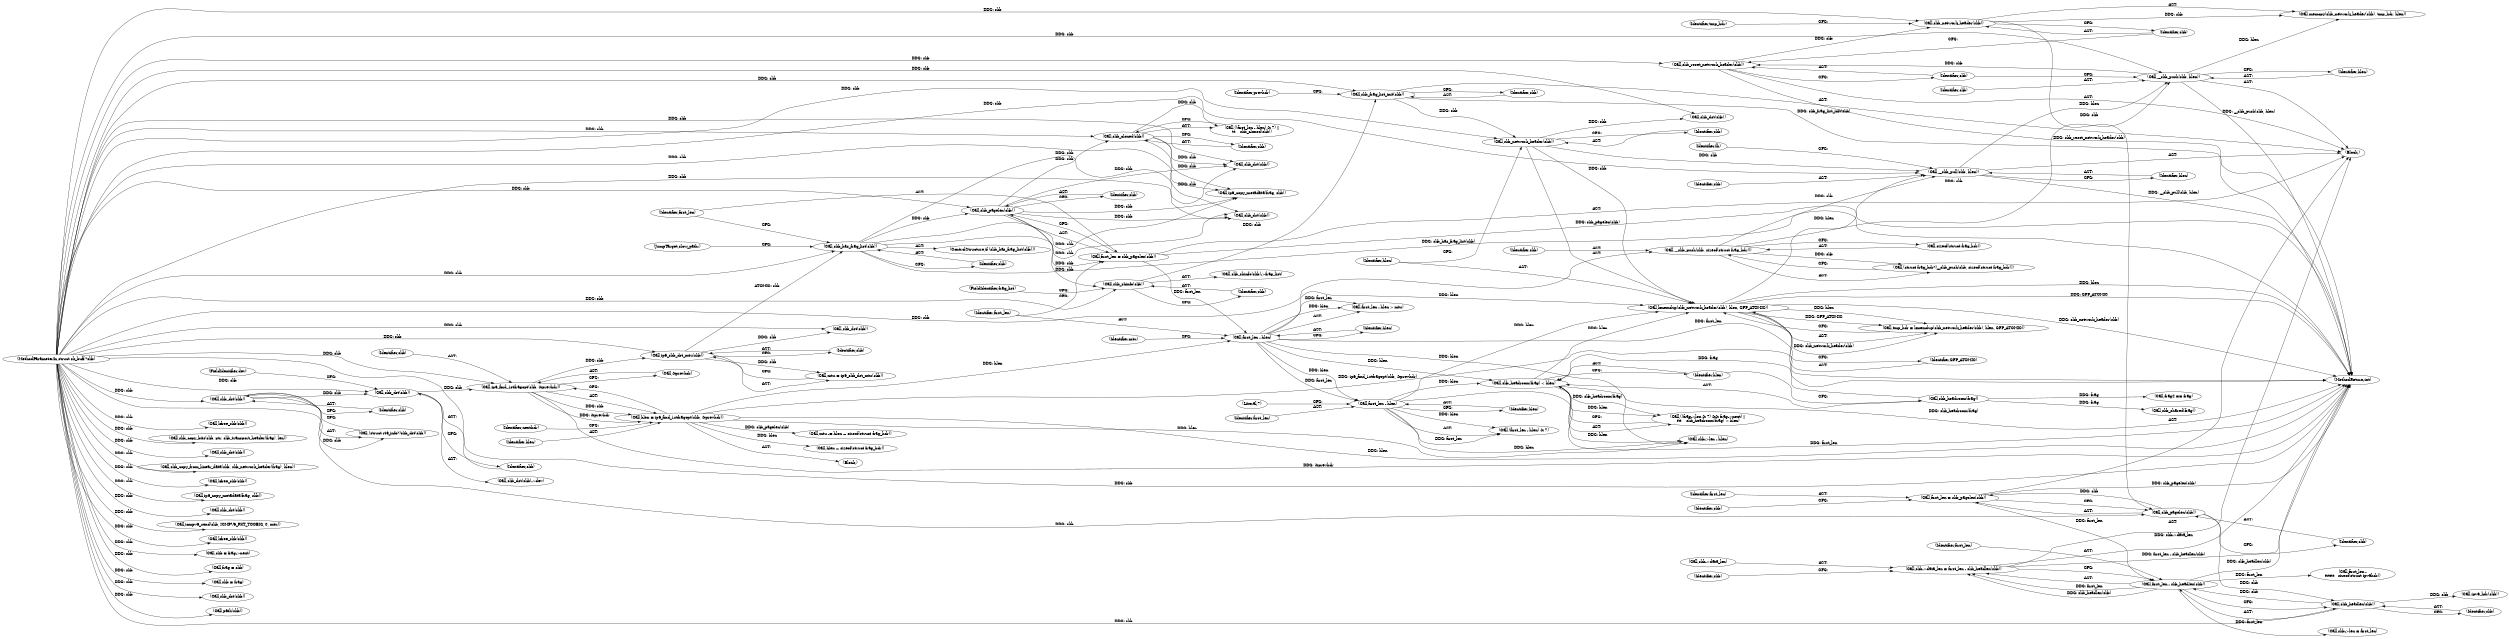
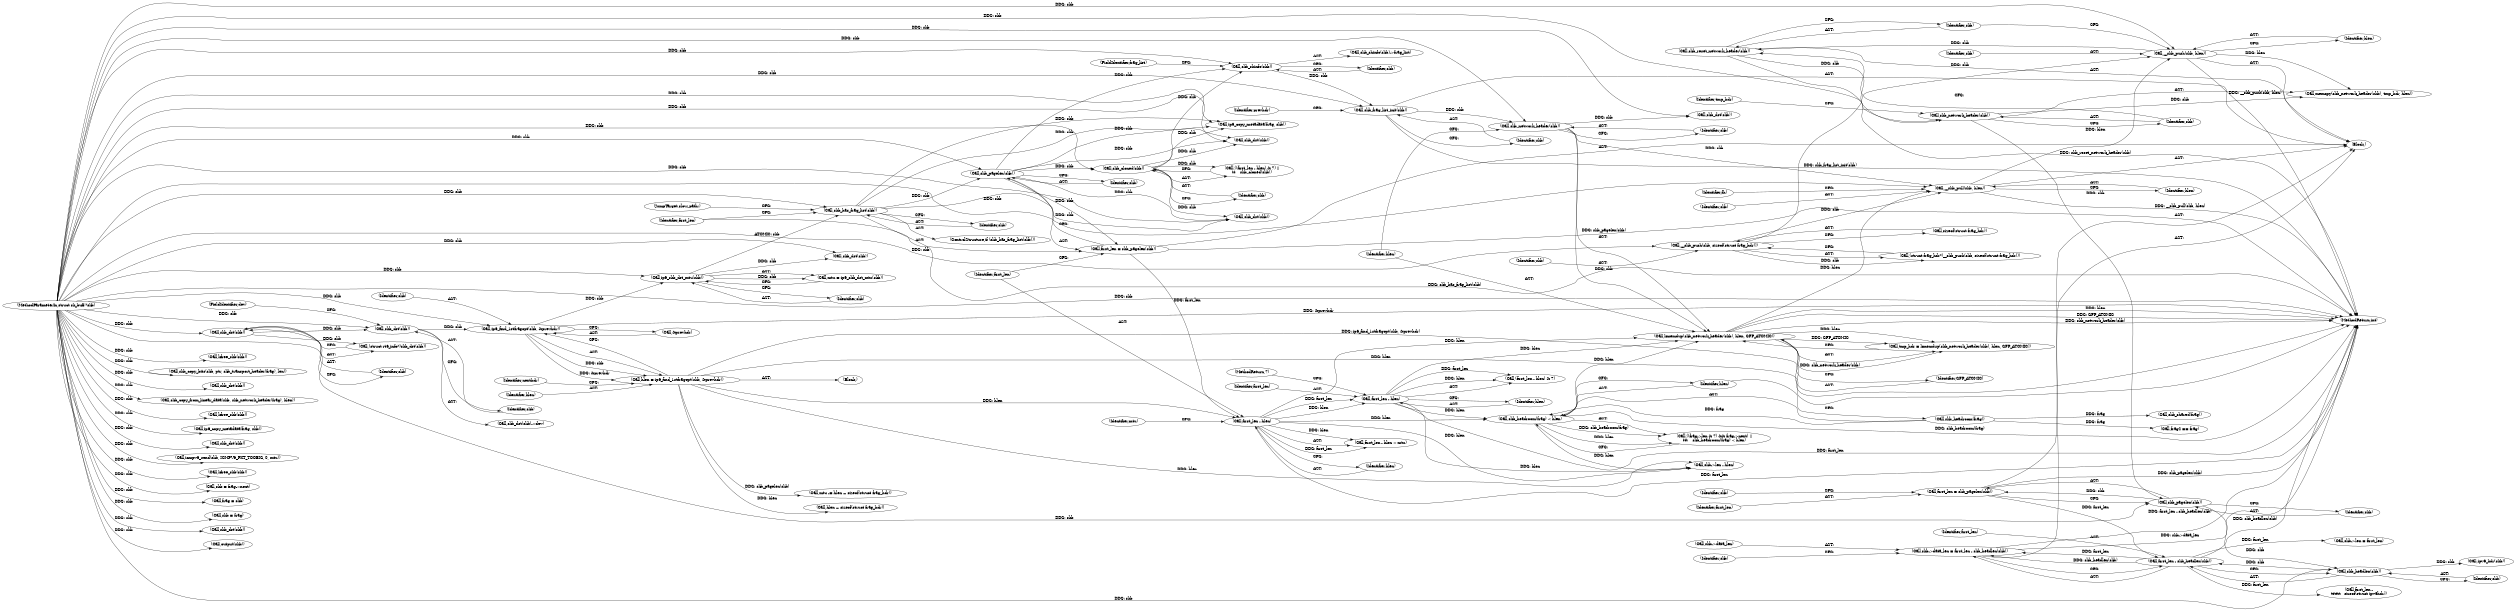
edge "(MethodParameterIn,struct sk_buff *skb)" -> "(Call,skb_reset_network_header(skb))": removed, label "DDG: skb"
edge "(Call,skb_cloned(skb))" -> "(Call,skb_shinfo(skb))": added, label "DDG: skb"
node "(Literal,7)": label "(Literal,7)" -> "(MethodReturn,7)"
node "(Call,path(skb))": label "(Call,path(skb))" -> "(Call,output(skb))"
